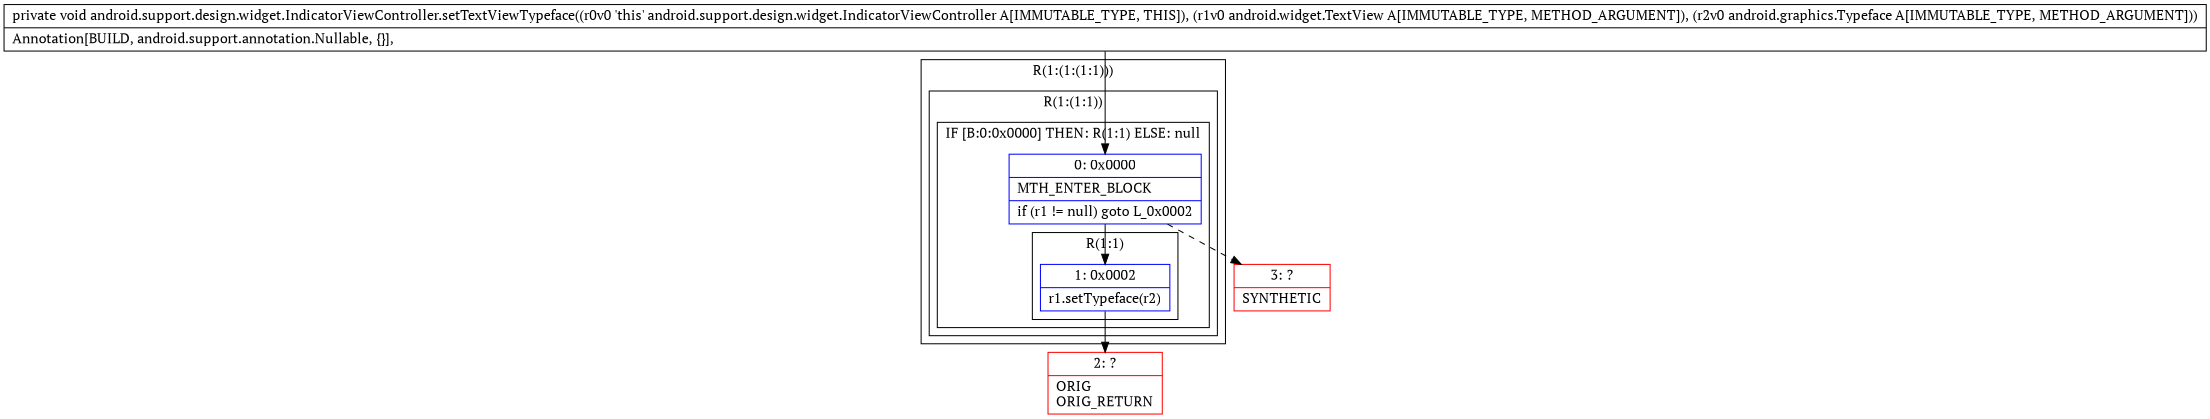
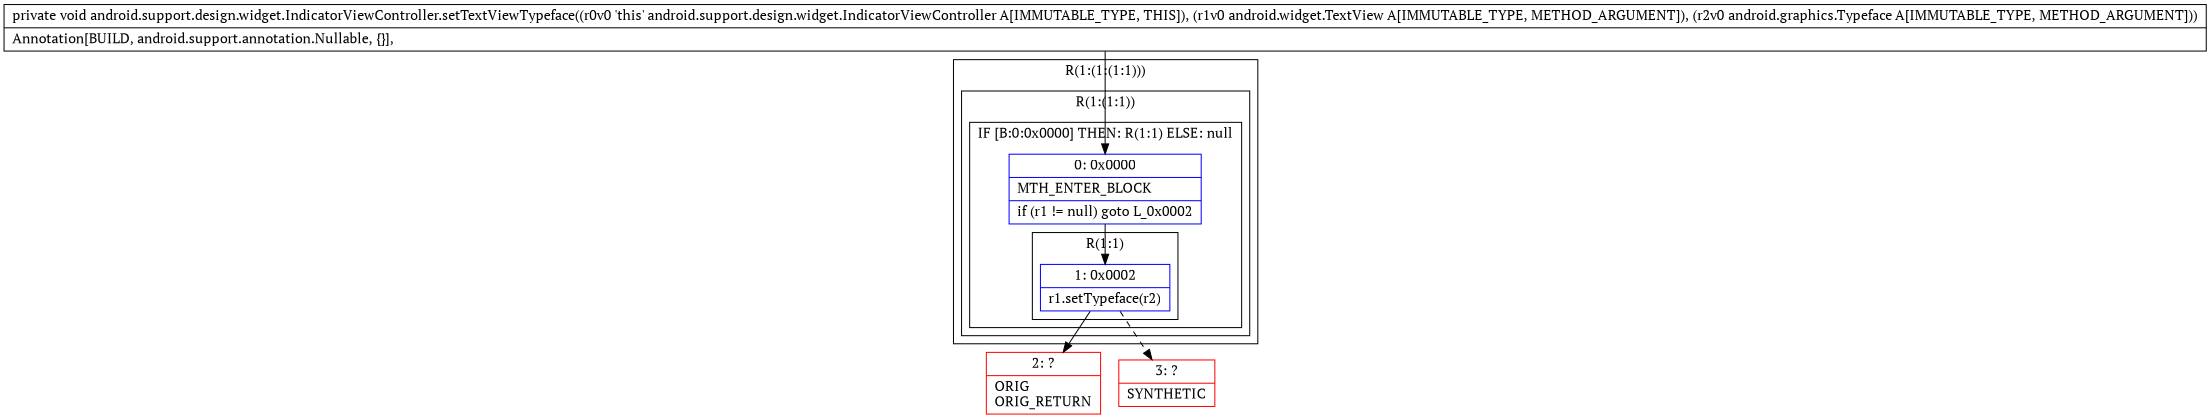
edge "0: 0x0000" -> "3: ?": now "1: 0x0002" -> "3: ?"
